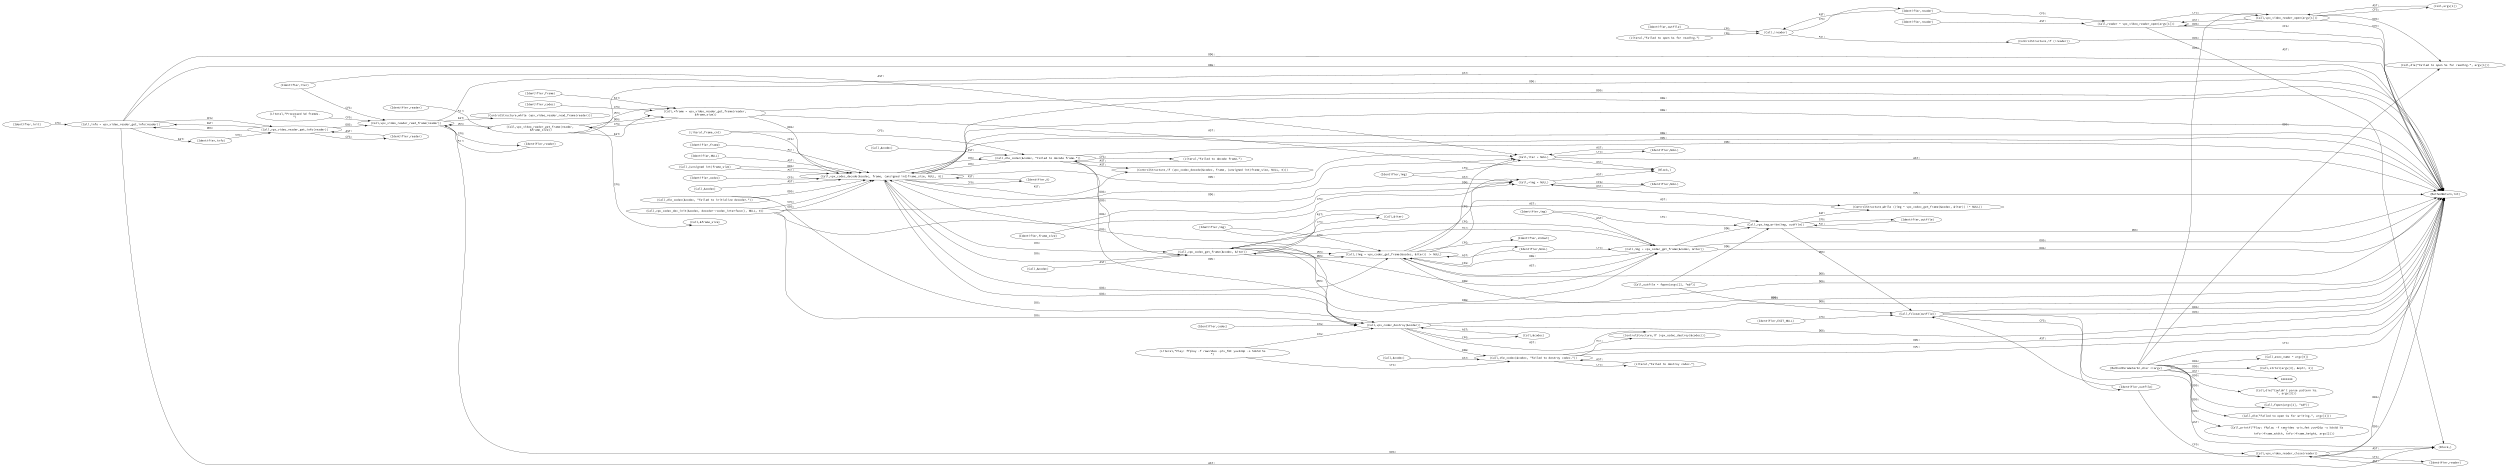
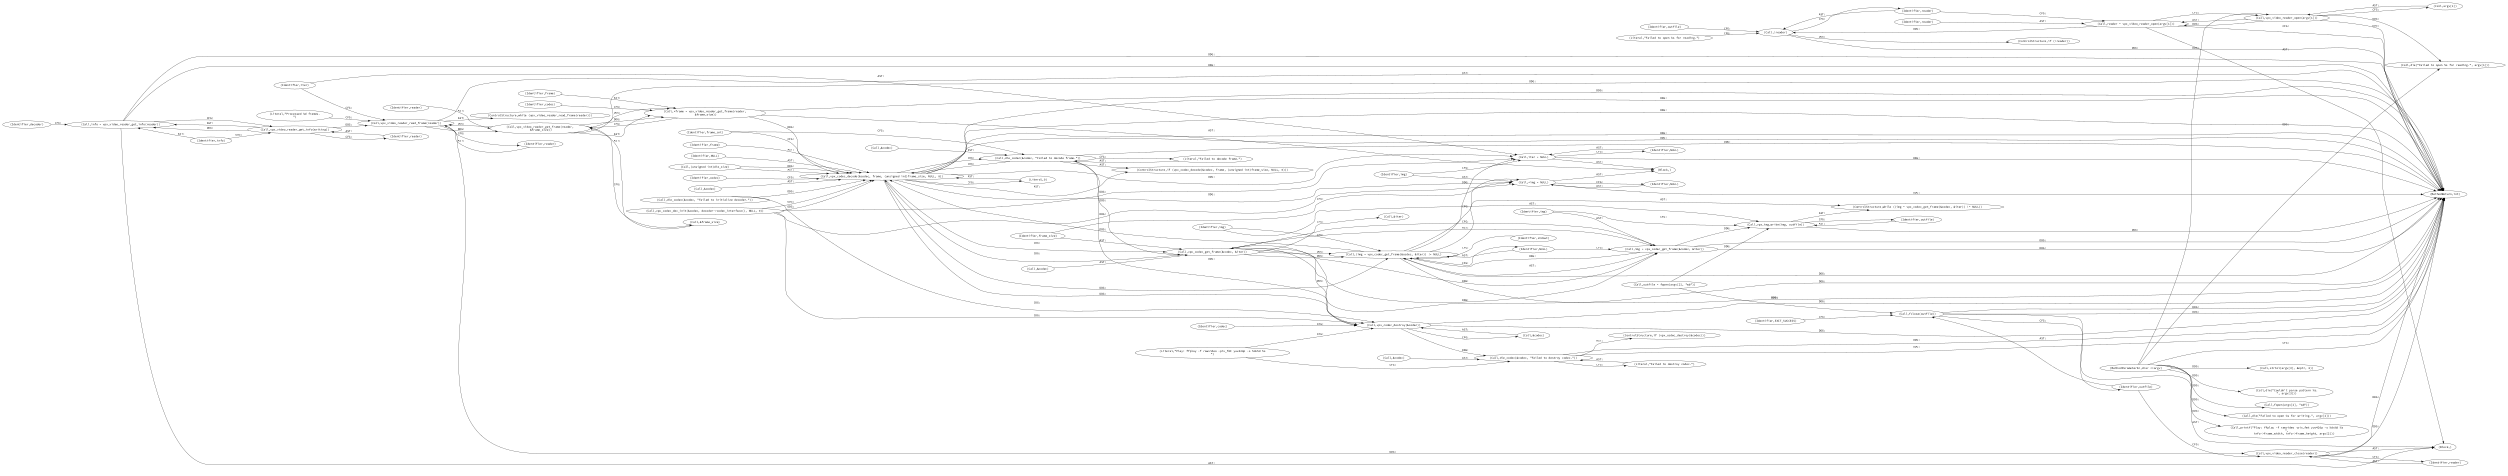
edge "(Call,reader = vpx_video_reader_open(argv[1]))" -> "(Call,!reader)": added, label "DDG:"
edge "(Call,!reader)" -> "(ControlStructure,if (!reader))": label "AST: " -> "DDG: "
edge "(ControlStructure,if (!reader))" -> "(MethodReturn,int)": now "(Call,!reader)" -> "(MethodReturn,int)"
node "(Identifier,init)": label "(Identifier,init)" -> "(Identifier,decoder)"
node "(Call,vpx_video_reader_get_info(reader))": label "(Call,vpx_video_reader_get_info(reader))" -> "(Call,vpx_video_reader_get_info(writing))"
edge "(Call,vpx_video_reader_read_frame(reader))" -> "(Call,vpx_video_reader_get_frame(reader, &frame_size))": added, label "DDG:"
node "(Literal,frame_cnt)": label "(Literal,frame_cnt)" -> "(Identifier,frame_cnt)"
edge "(Call,info = vpx_video_reader_get_info(reader))" -> "(Identifier,info)": reversed
edge "(Call,iter = NULL)" -> "(MethodReturn,int)": label "AST: " -> "DDG: "
node "(Call,(unsigned int)frame_size)": label "(Call,(unsigned int)frame_size)" -> "(Call,(unsigned int)die_size)"
node "(Identifier,0)": label "(Identifier,0)" -> "(Literal,0)"
edge "(Call,&frame_size)" -> "(Call,vpx_video_reader_get_frame(reader, &frame_size))": added, label "AST:"
edge "(Call,&iter)" -> "(Call,vpx_codec_get_frame(&codec, &iter))": now "(Identifier,frame_size)" -> "(Call,vpx_codec_get_frame(&codec, &iter))"
edge "(Call,(img = vpx_codec_get_frame(&codec, &iter)) != NULL)" -> "(Identifier,stdout)": reversed
edge "(Call,vpx_img_write(img, outfile))" -> "(Call,fclose(outfile))": removed, label "DDG:"
node "(Identifier,EXIT_NULL)": label "(Identifier,EXIT_NULL)" -> "(Identifier,EXIT_SUCCESS)"
edge "(Call,vpx_codec_destroy(&codec))" -> "(ControlStructure,if (vpx_codec_destroy(&codec)))": removed, label "AST:"
node "(Call,exec_name = argv[0])": removed
node "1000100": removed
